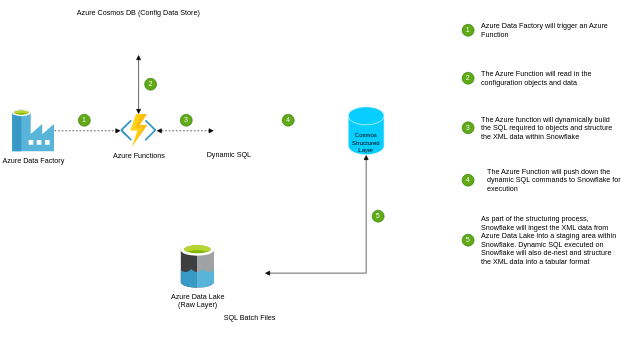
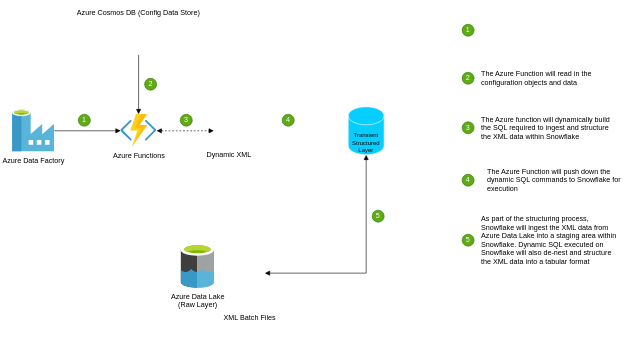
node "Azure Data Factory will trigger an Azure Function": removed
edge "Azure Cosmos DB (Config Data Store)" -- "Azure Functions": arrowhead block -> none
node "The Azure function will dynamically build the SQL required to objects and structure the XML data within Snowflake": label "The Azure function will dynamically build the SQL required to objects and structure the XML data within Snowflake" -> "The Azure function will dynamically build the SQL required to ingest and structure the XML data within Snowflake"
edge "Azure Data Factory" -> "Azure Functions": style dashed -> solid
node "Cosmos StructuredLayer": label "Cosmos StructuredLayer" -> "Transient StructuredLayer"
node "Dynamic SQL": label "Dynamic SQL" -> "Dynamic XML"
node "SQL Batch Files": label "SQL Batch Files" -> "XML Batch Files"
